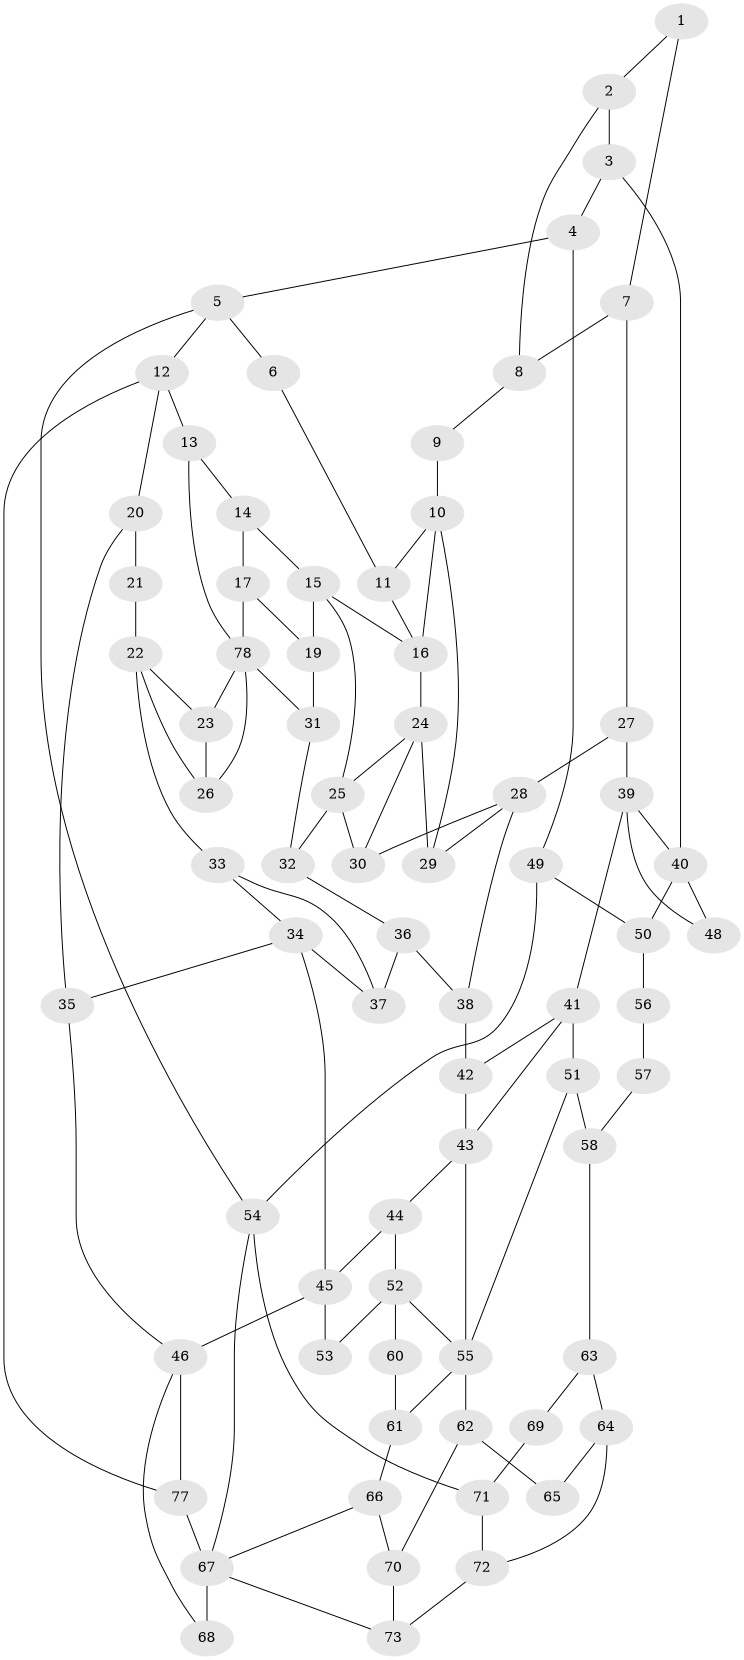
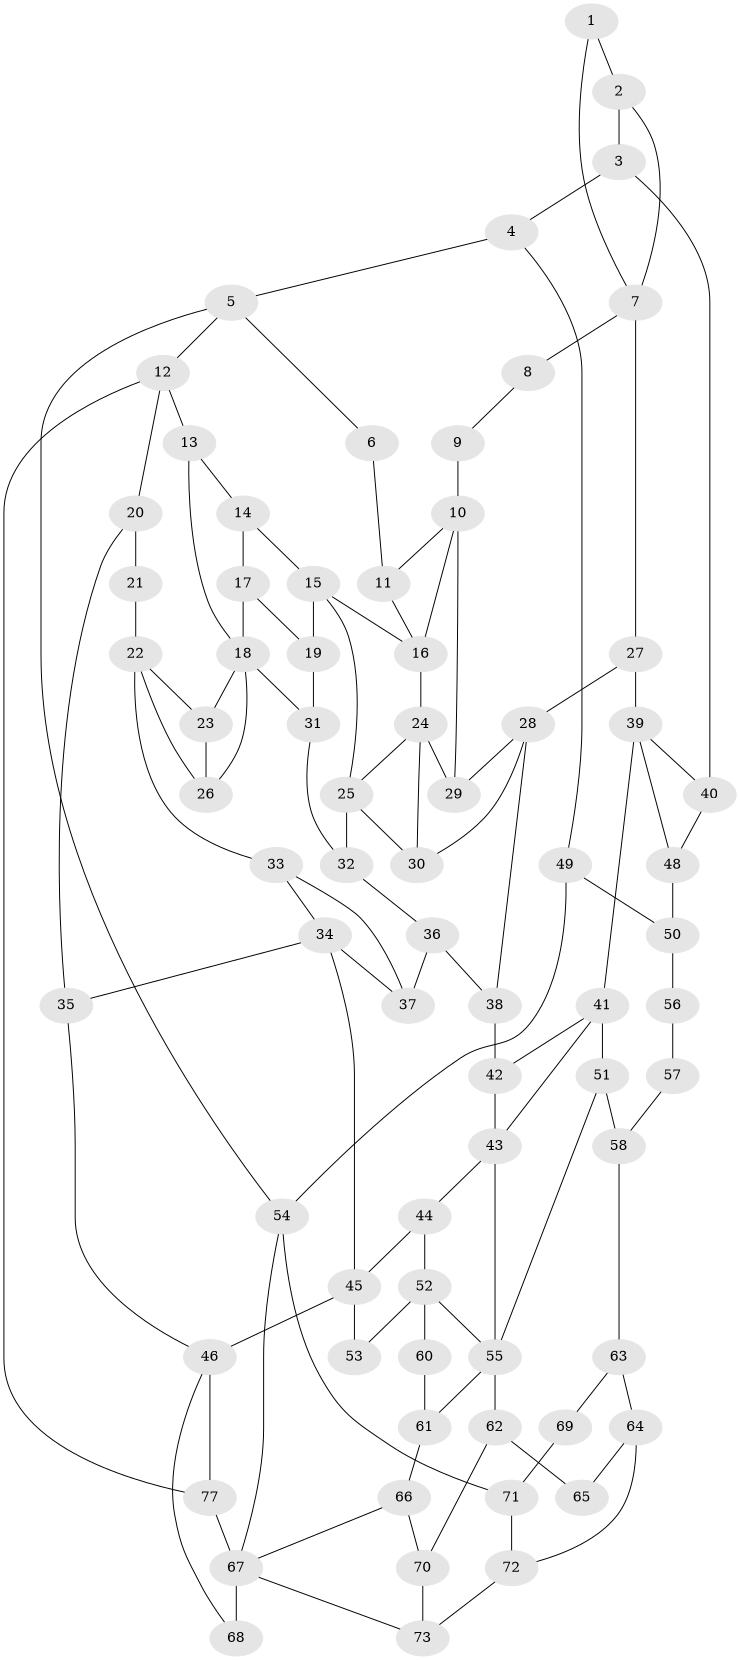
edge "2" -- "8": now "2" -- "7"
node "78": label "78" -> "18"
edge "40" -- "50": now "48" -- "50"
